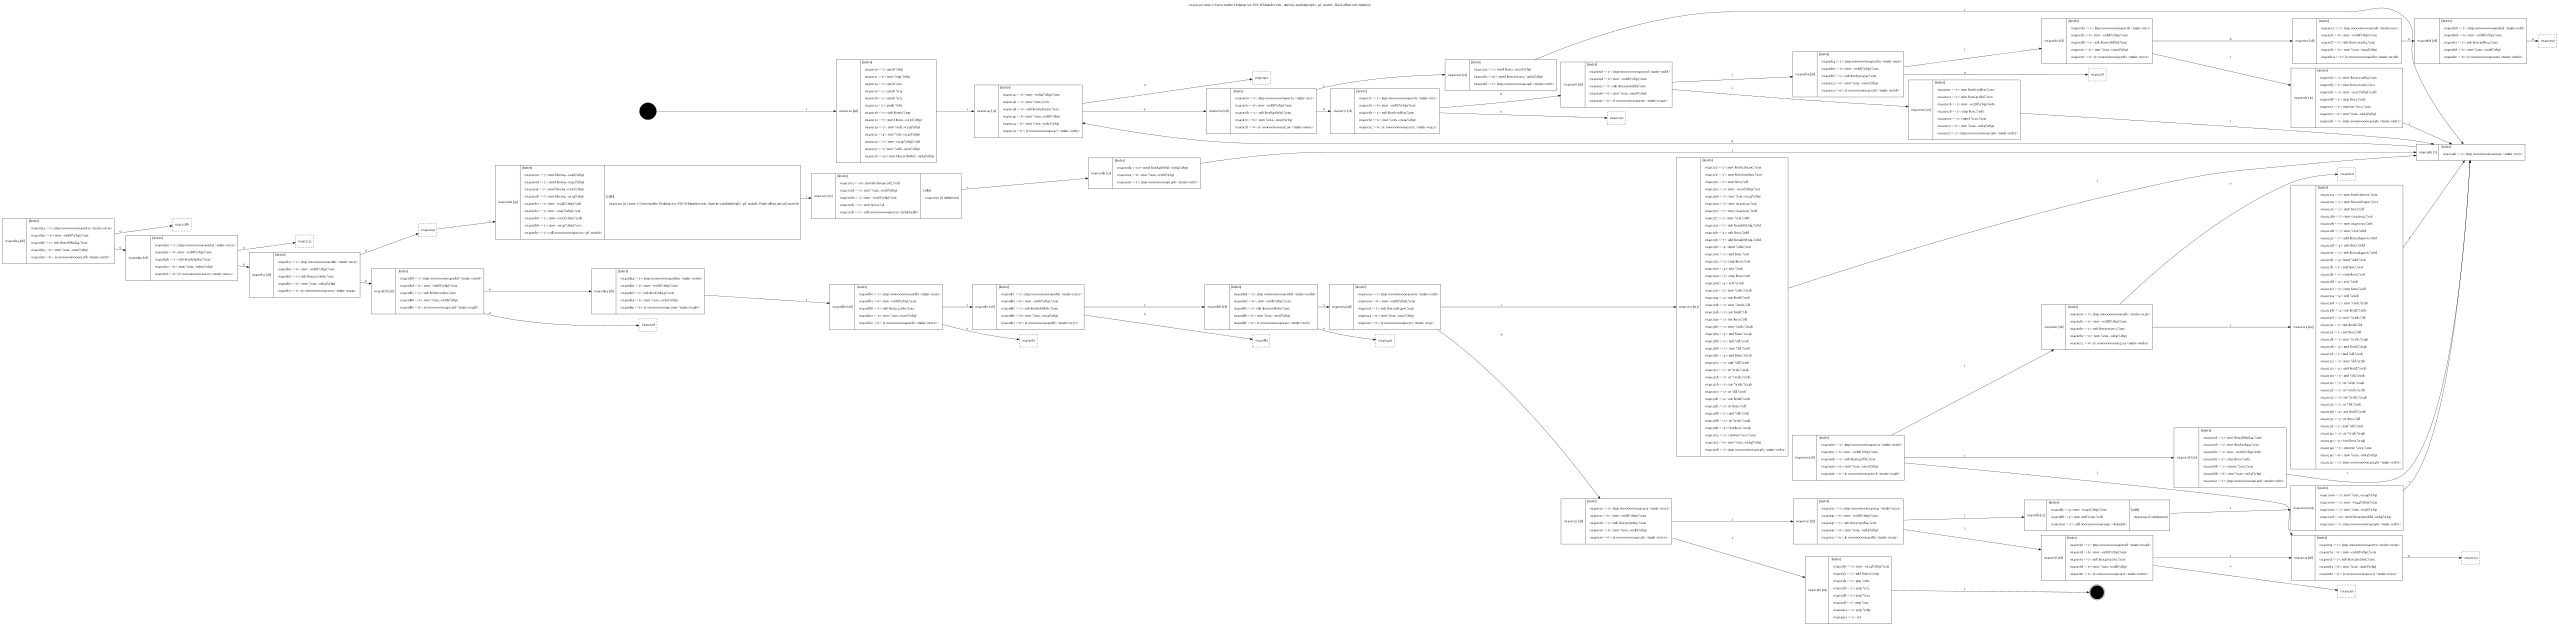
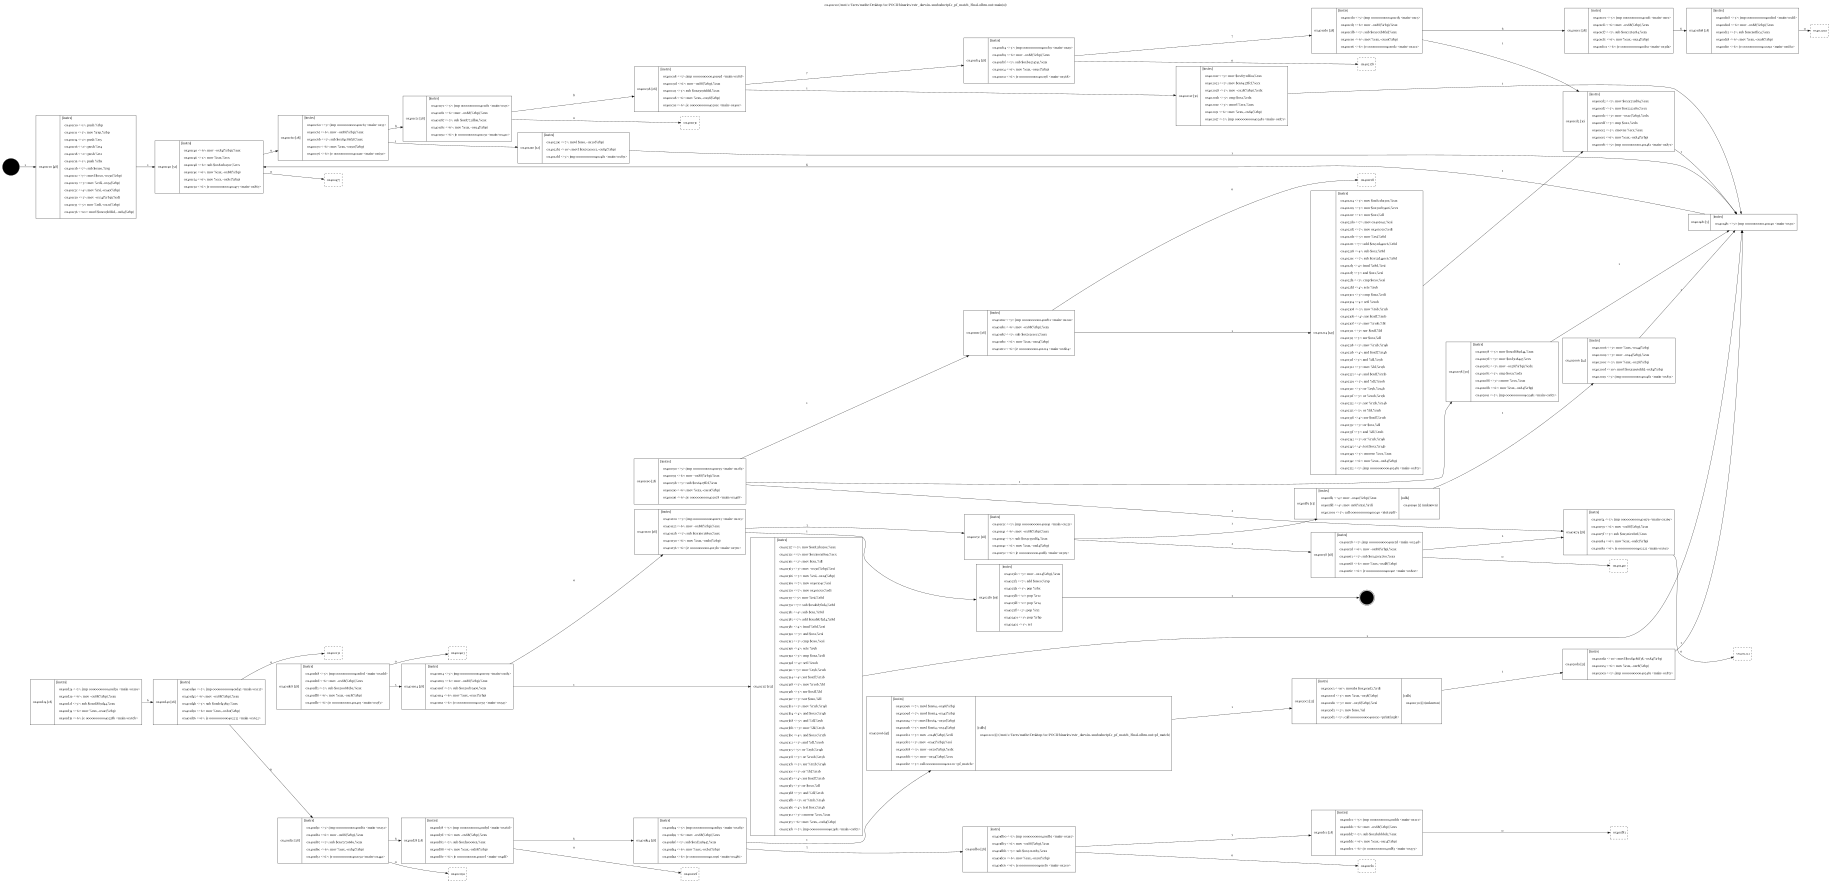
edge "0x4022c4 [147]" -> "0x402481 [5]": now "0x4022c4 [147]" -> "0x401ed2 [30]"
node "0x40228b": removed
edge "0x40205a" -> "0x402096 [45]": now "0x401d94 [28]" -> "0x402096 [45]"
edge "0x401dcc [28]" -> "0x401de8 [28]": removed, label "5"
